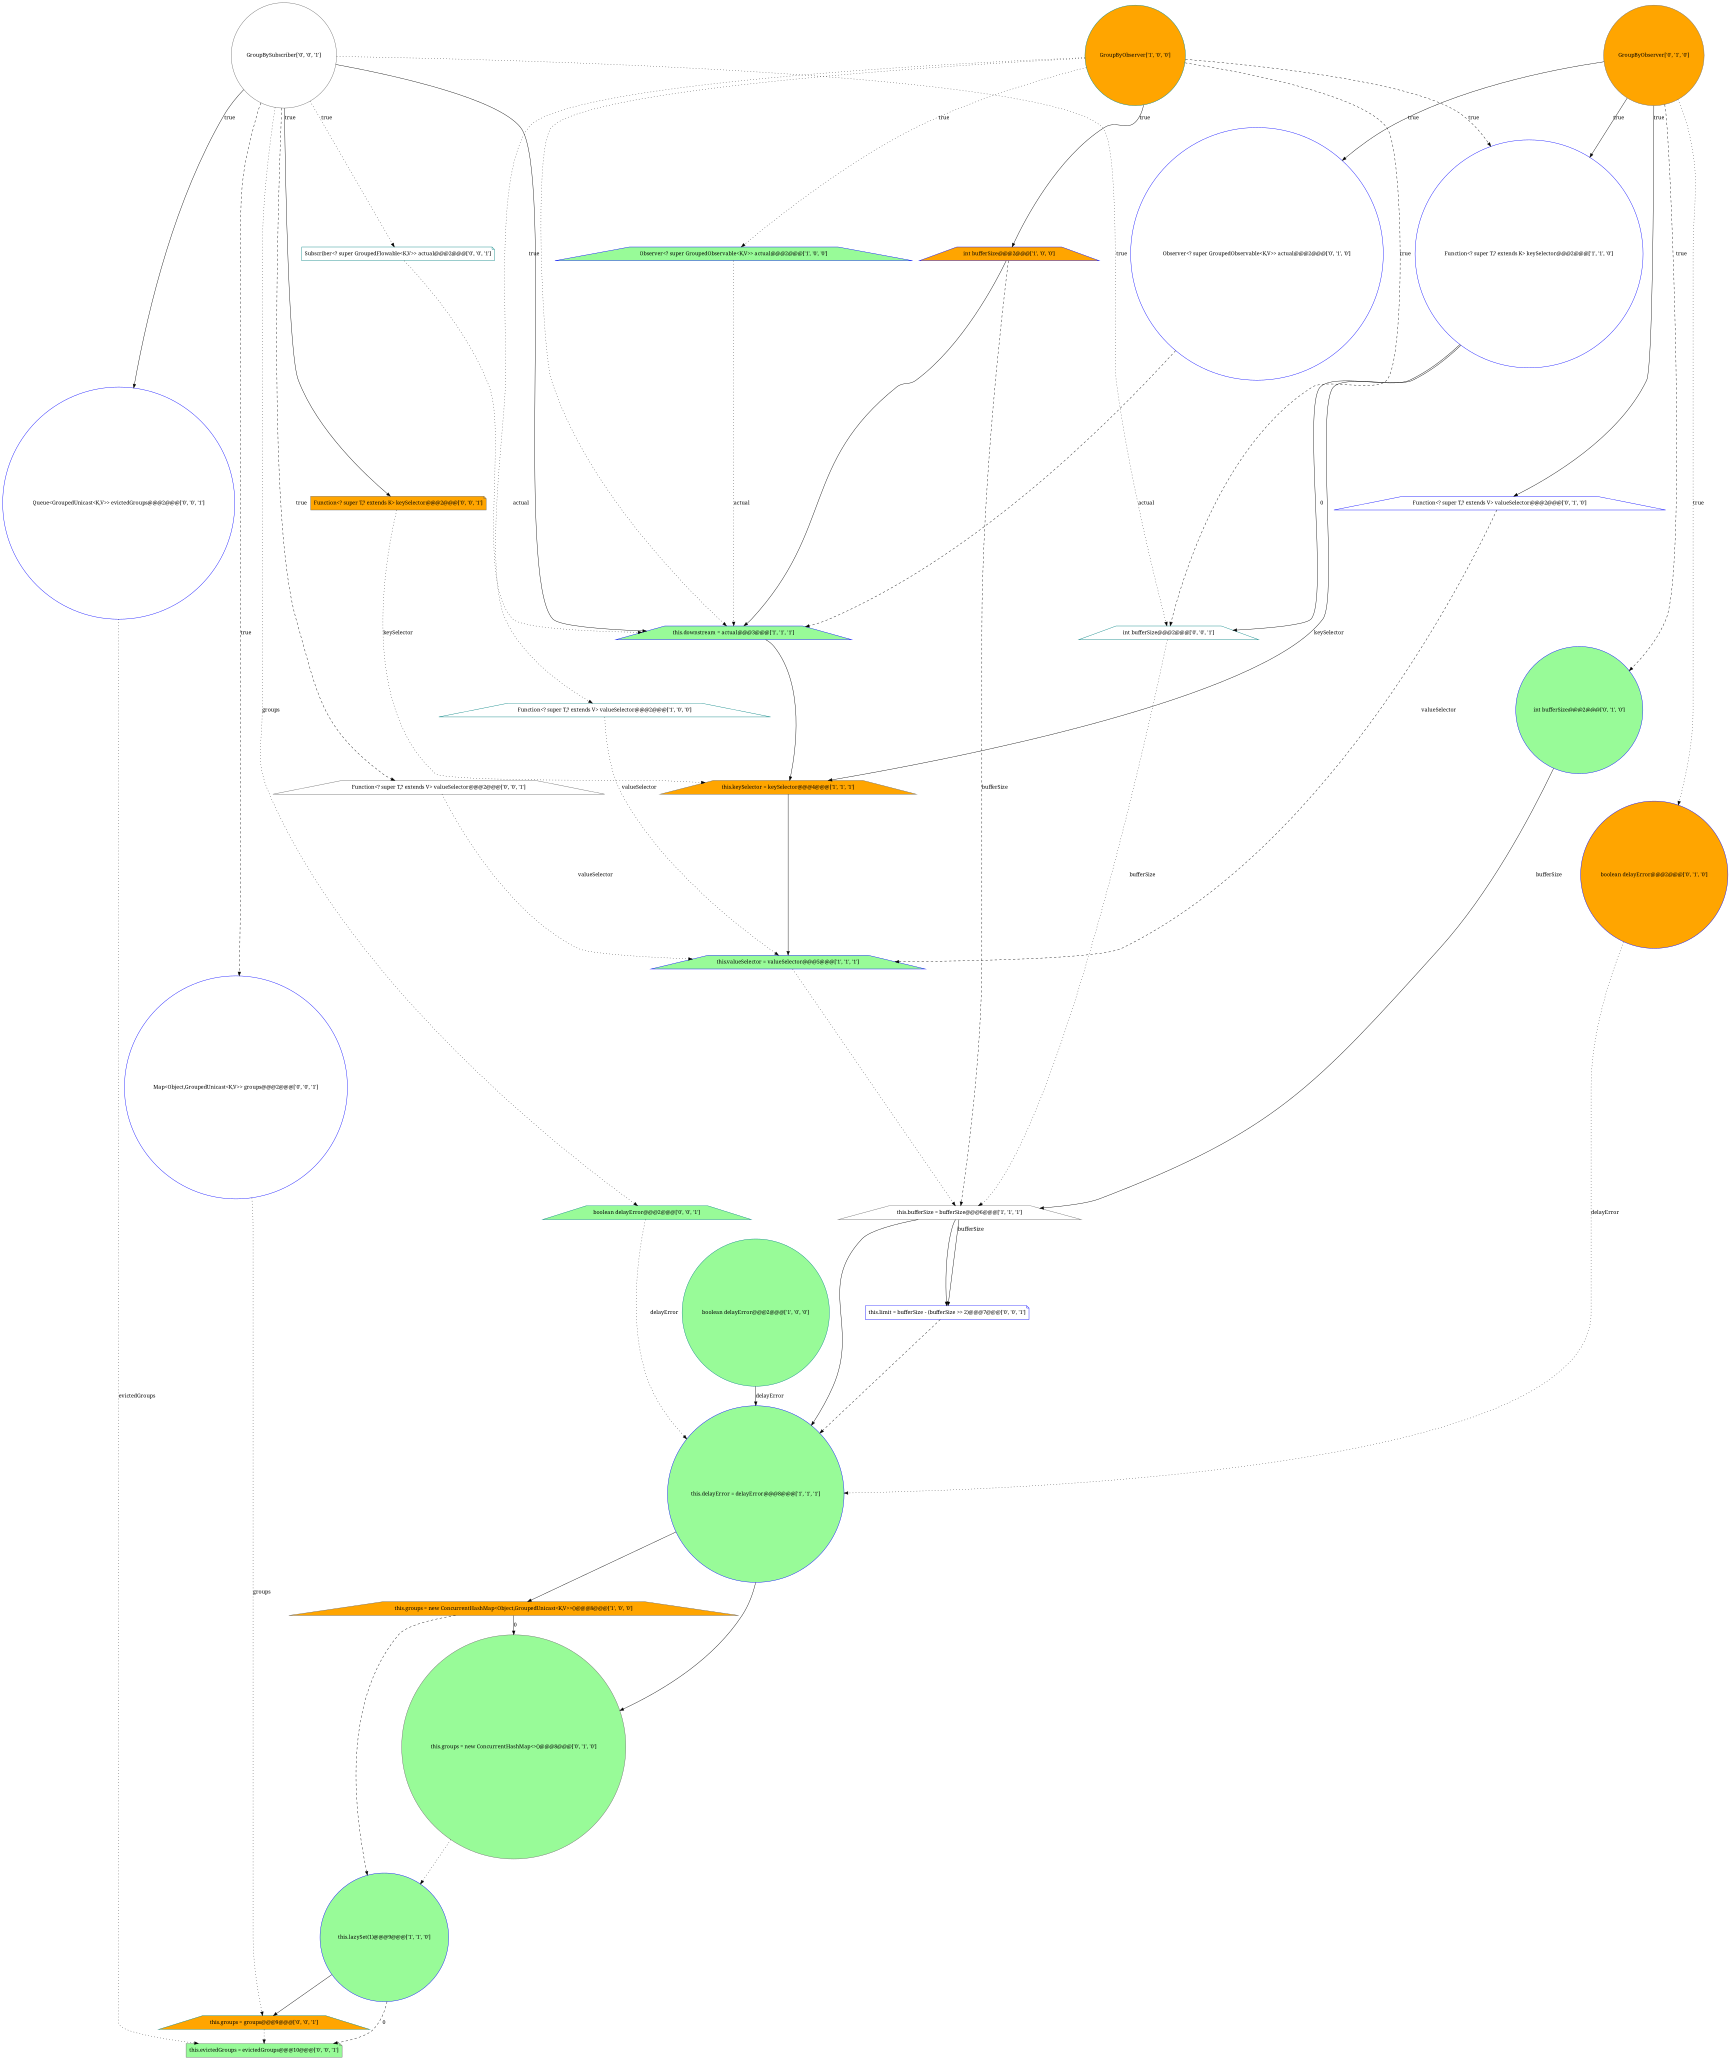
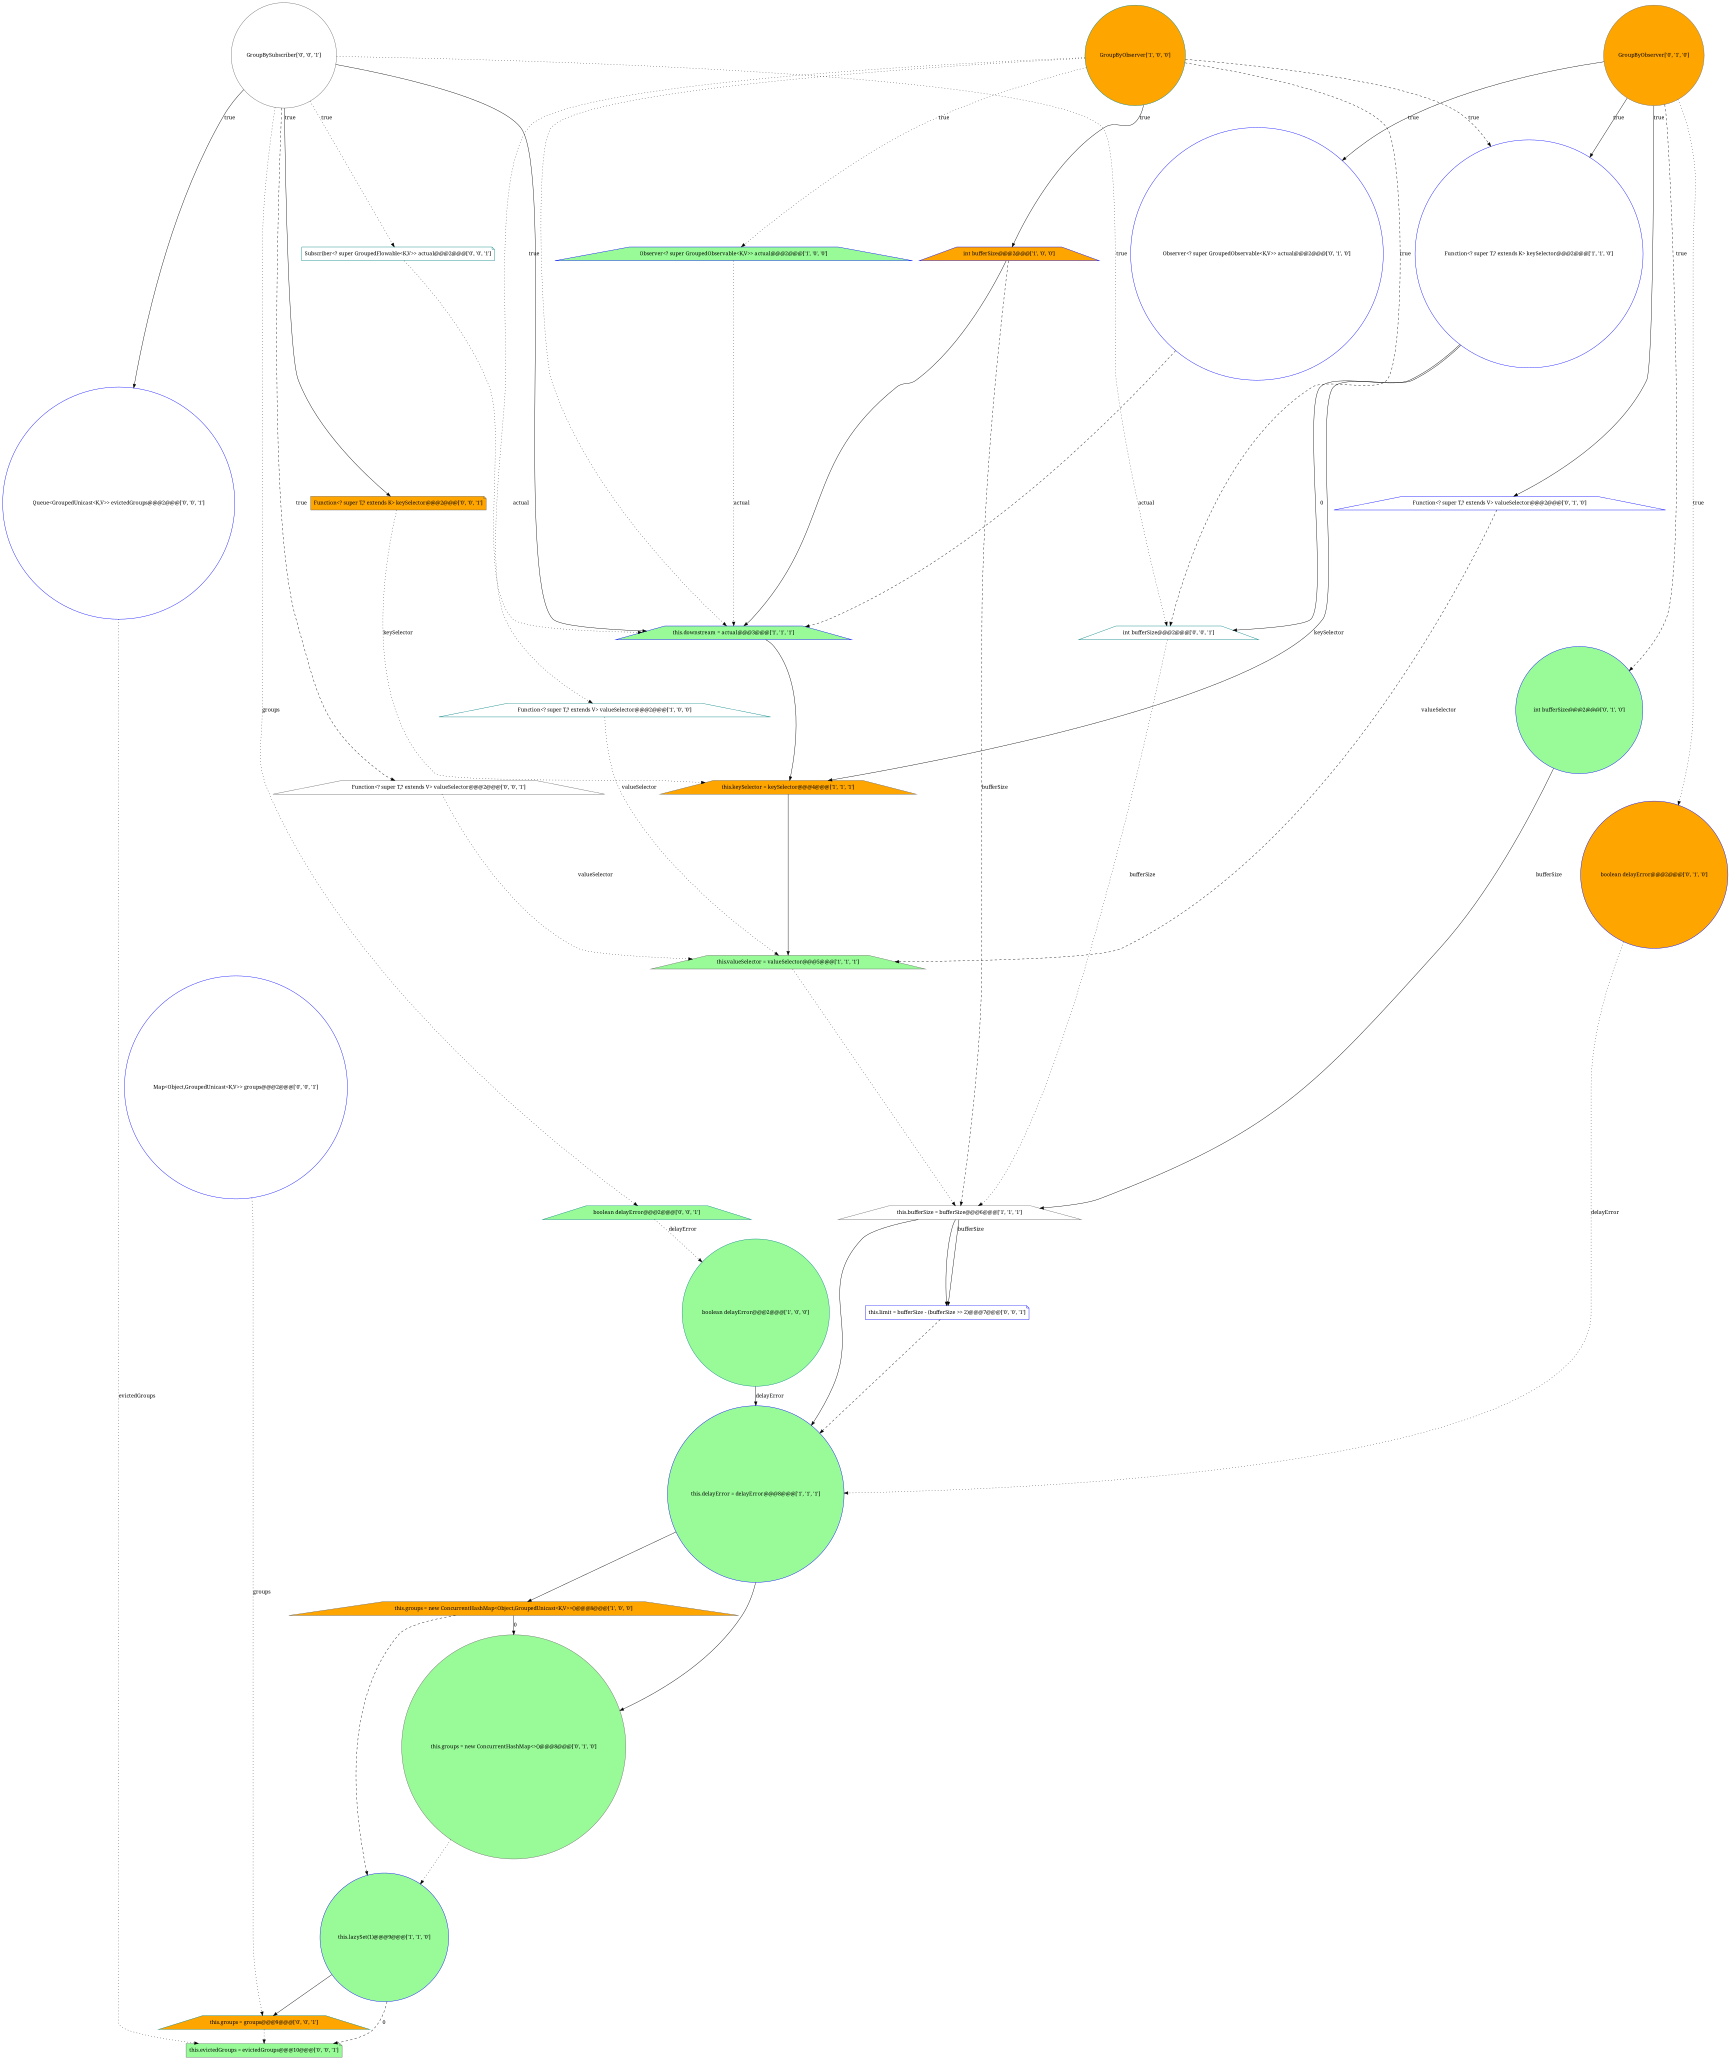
edge "GroupBySubscriber['0', '0', '1']" -> "Map<Object,GroupedUnicast<K,V>> groups@@@2@@@['0', '0', '1']": removed, label "true"
node "this.valueSelector = valueSelector@@@5@@@['1', '1', '1']": color blue -> gray40
edge "boolean delayError@@@2@@@['0', '0', '1']" -> "this.delayError = delayError@@@8@@@['1', '1', '1']": now "boolean delayError@@@2@@@['0', '0', '1']" -> "boolean delayError@@@2@@@['1', '0', '0']"
